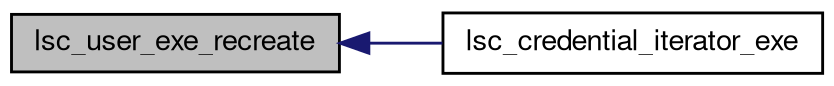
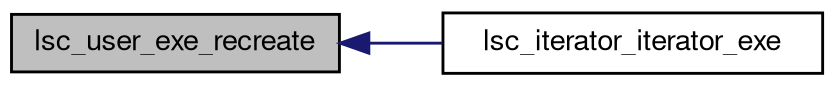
node "lsc_credential_iterator_exe": label "lsc_credential_iterator_exe" -> "lsc_iterator_iterator_exe"
